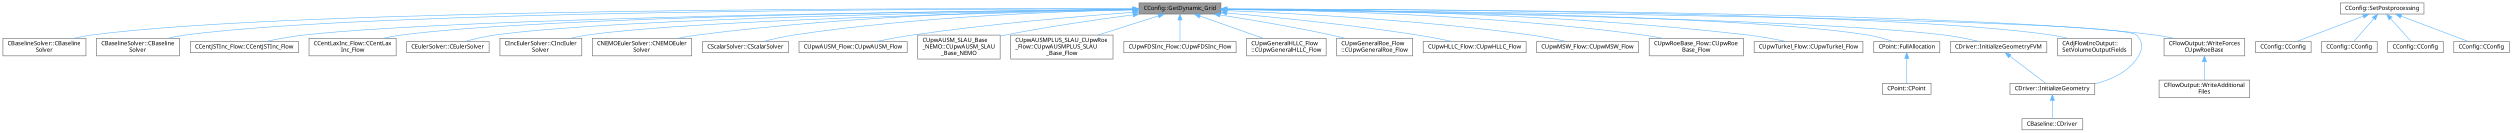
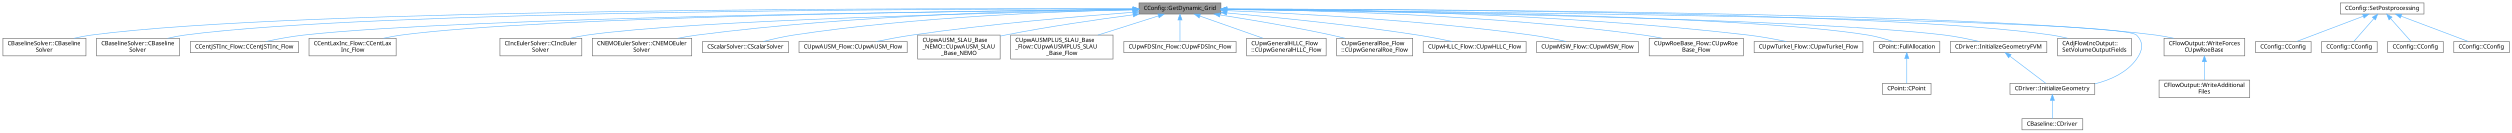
node "CEulerSolver::CEulerSolver": removed
node "CUpwAUSMPLUS_SLAU_CUpwRoe _Flow::CUpwAUSMPLUS_SLAU _Base_Flow": label "CUpwAUSMPLUS_SLAU_CUpwRoe _Flow::CUpwAUSMPLUS_SLAU _Base_Flow" -> "CUpwAUSMPLUS_SLAU_Base _Flow::CUpwAUSMPLUS_SLAU _Base_Flow"
